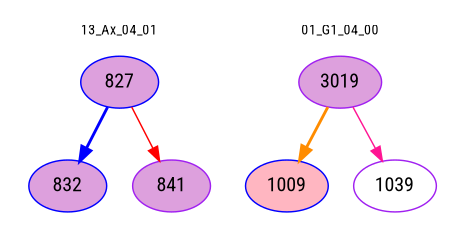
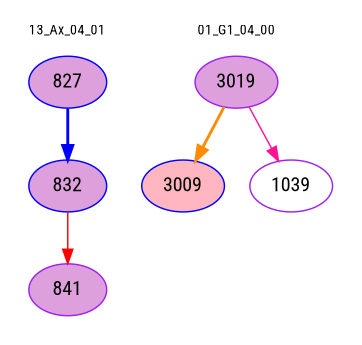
edge "827" -> "841": now "832" -> "841"
node "1009": label "1009" -> "3009"
